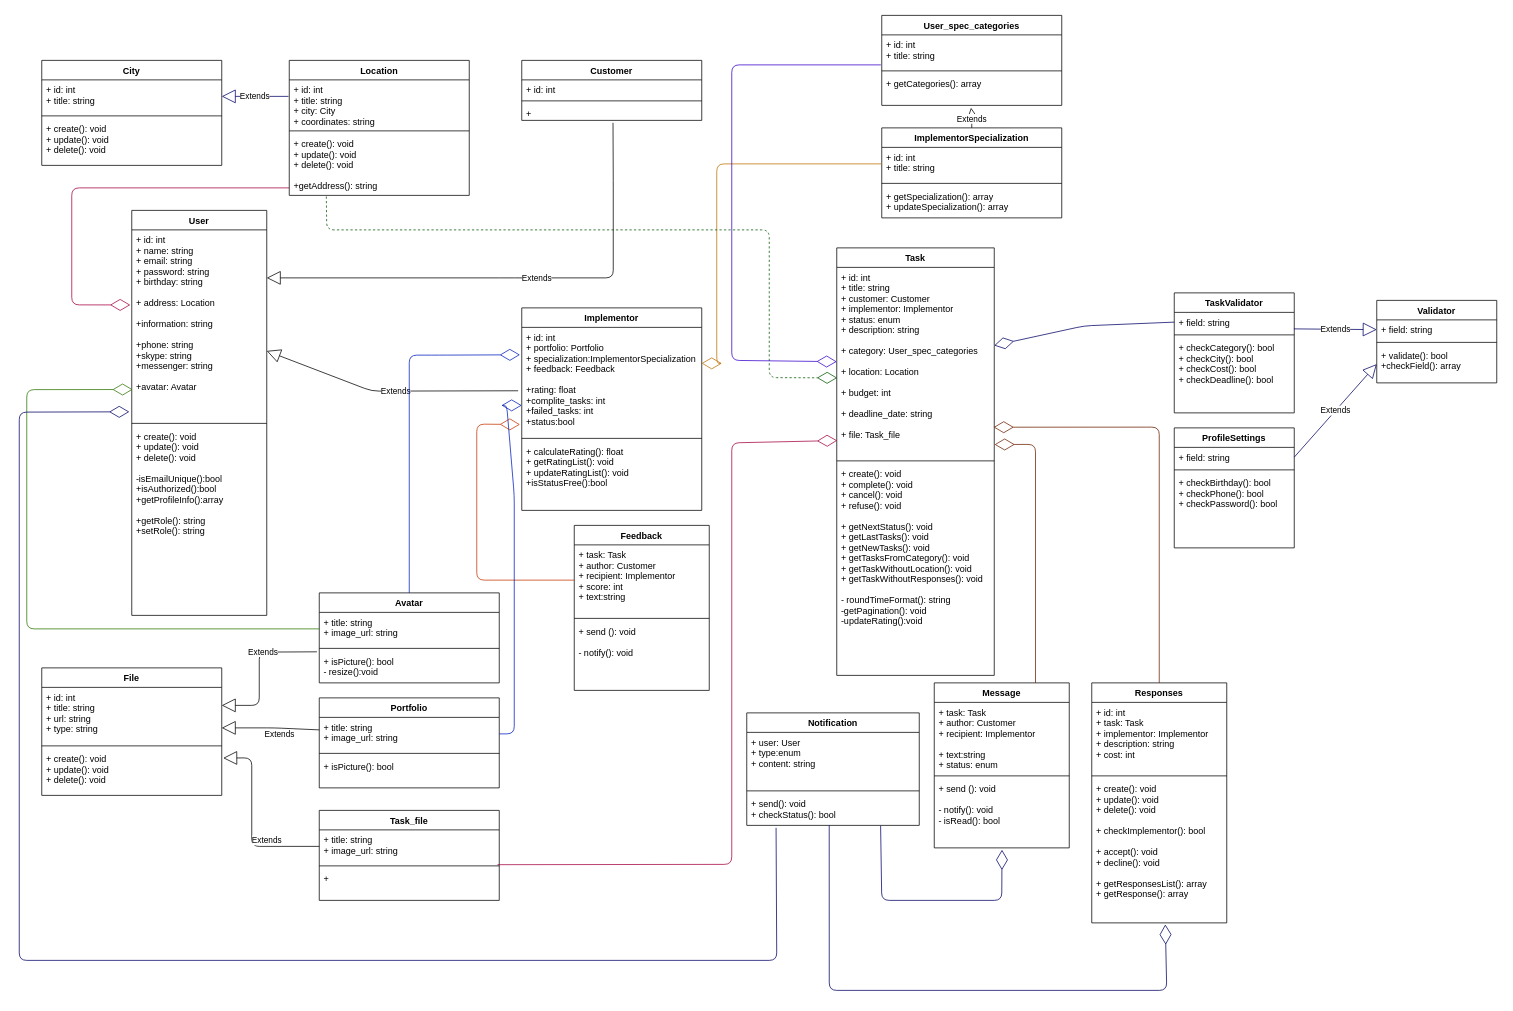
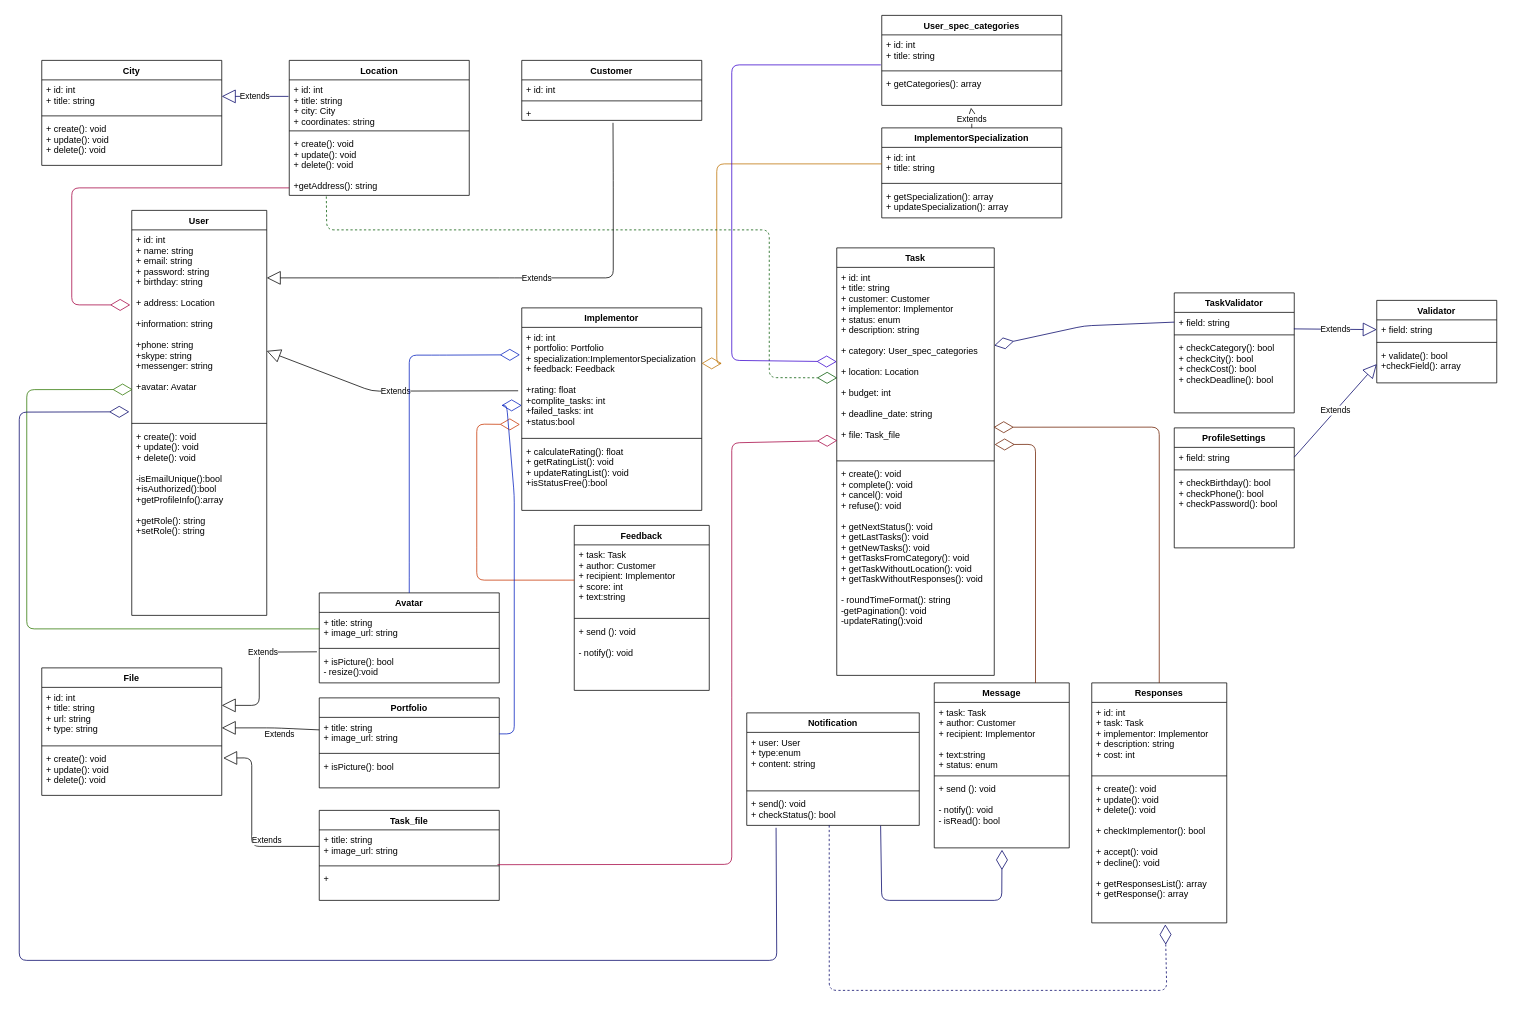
edge "+ send(): void + checkStatus(): bool" -> "+ create(): void + update(): void + delete(): void + checkImplementor(): bool + accept(): void + decline(): void + getResponsesList(): array + getResponse(): array": style solid -> dashed
